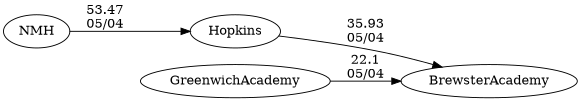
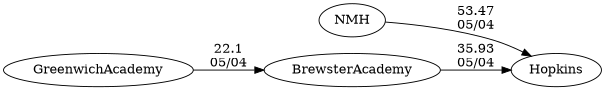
edge "Hopkins" -> "BrewsterAcademy": reversed
